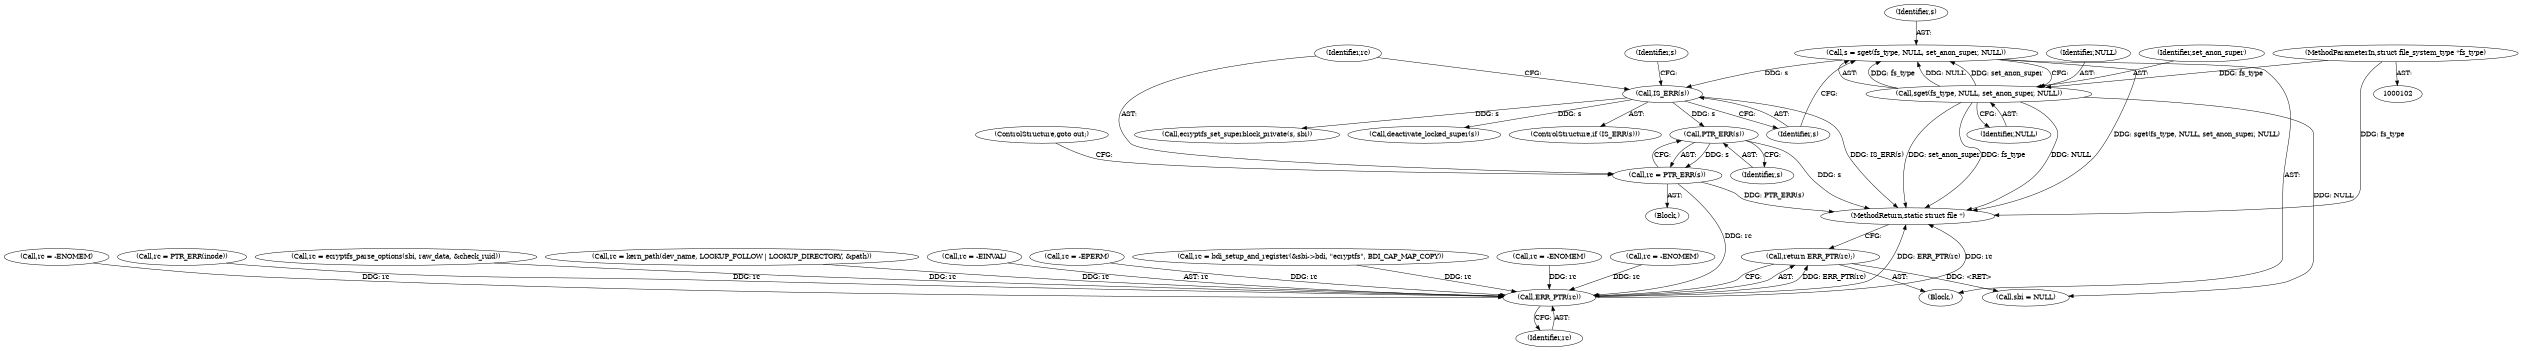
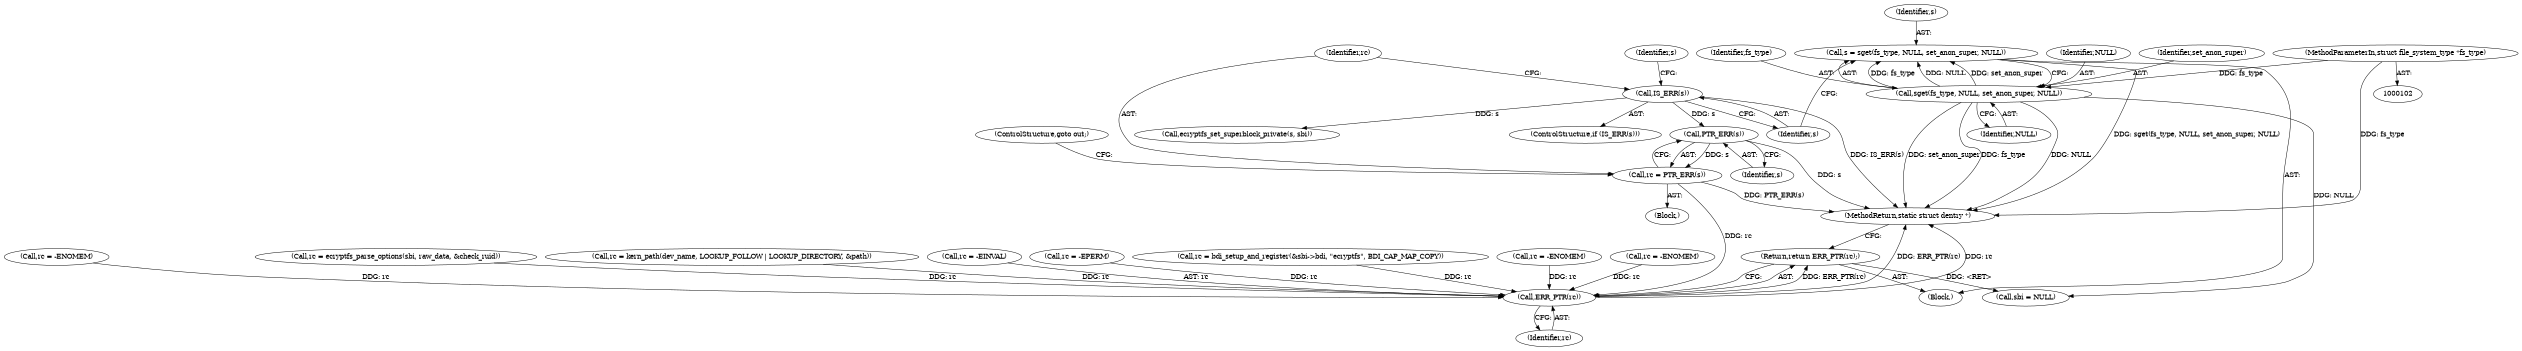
node "(Identifier,fs_type)": added
edge "(Call,s = sget(fs_type, NULL, set_anon_super, NULL))" -> "(Call,IS_ERR(s))": removed, label "DDG: s"
node "(Call,deactivate_locked_super(s))": removed
node "(MethodReturn,static struct file *)": label "(MethodReturn,static struct file *)" -> "(MethodReturn,static struct dentry *)"
node "(Call,rc = PTR_ERR(inode))": removed
node "(Call,return ERR_PTR(rc);)": label "(Call,return ERR_PTR(rc);)" -> "(Return,return ERR_PTR(rc);)"
